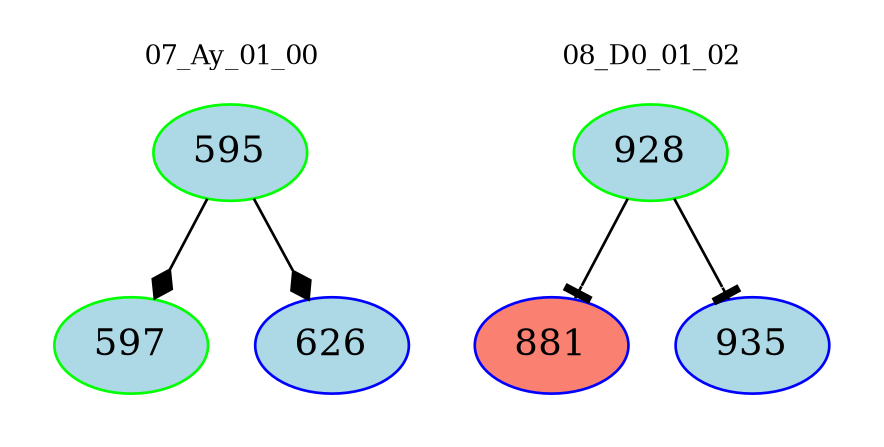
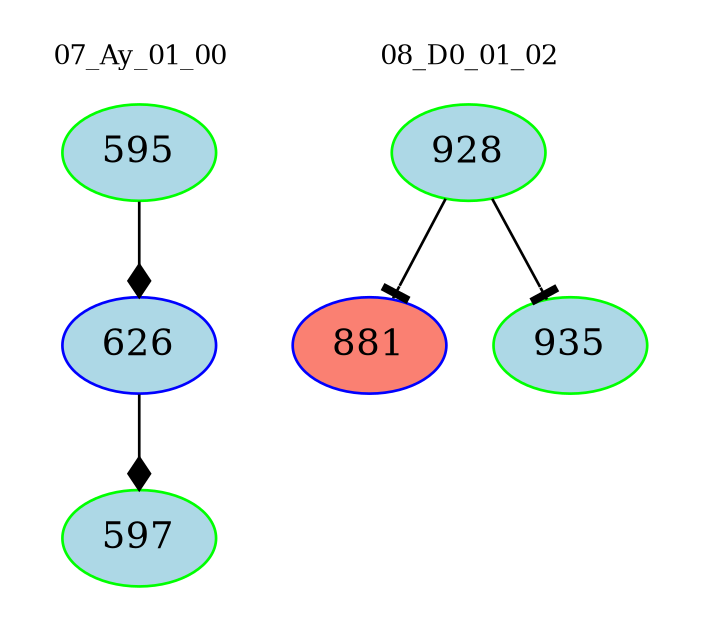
edge "595" -> "597": now "626" -> "597"
node "935": color blue -> green
